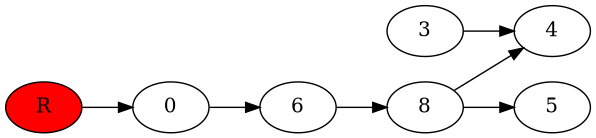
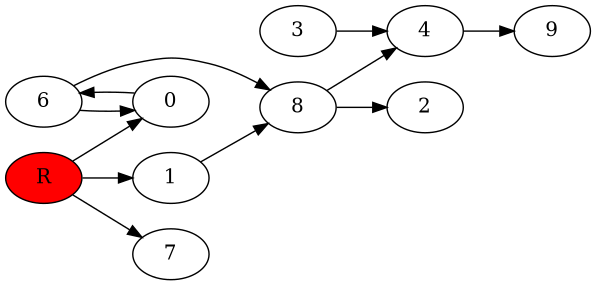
node "9": added
node "5": label "5" -> "2"
edge "6" -> "0": added
node "1": added
node "7": added
